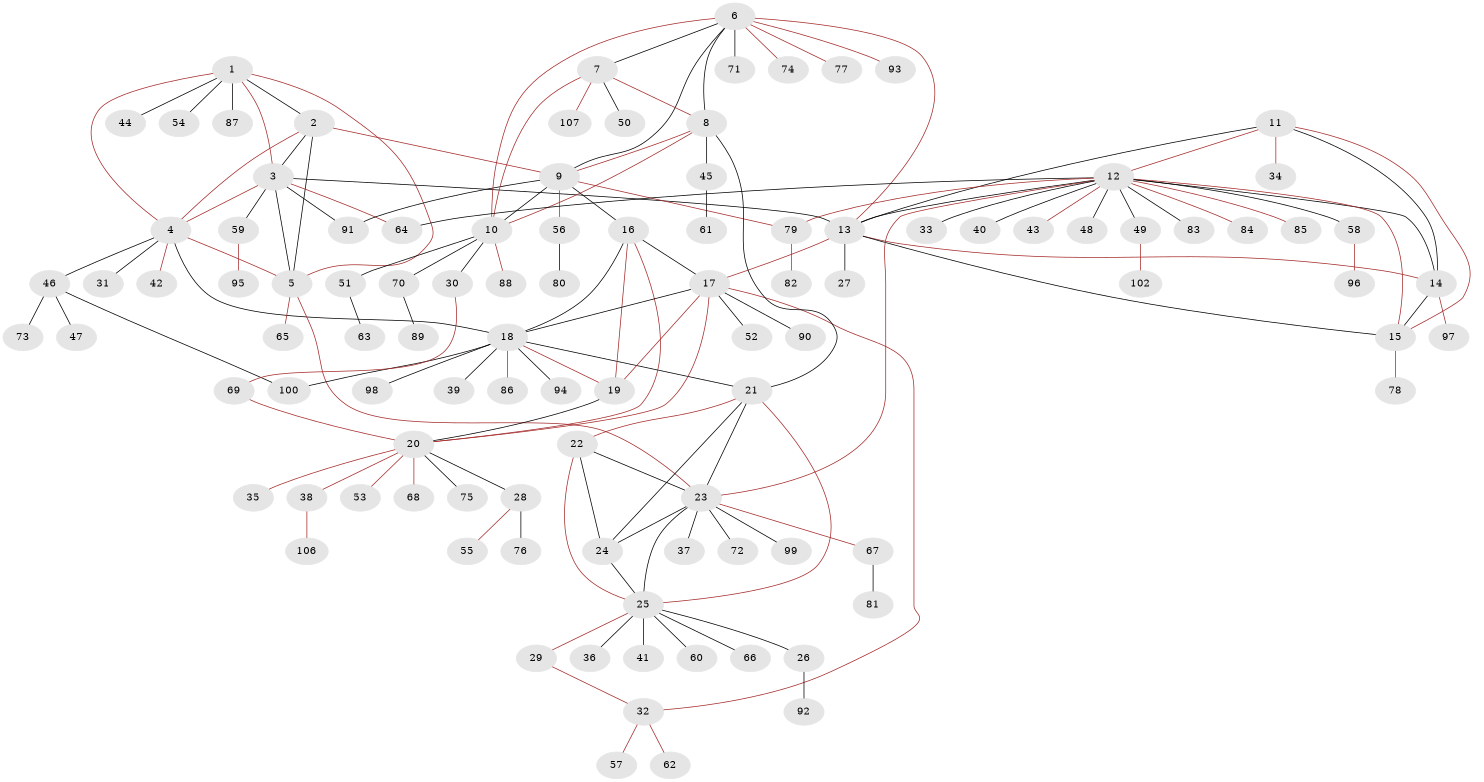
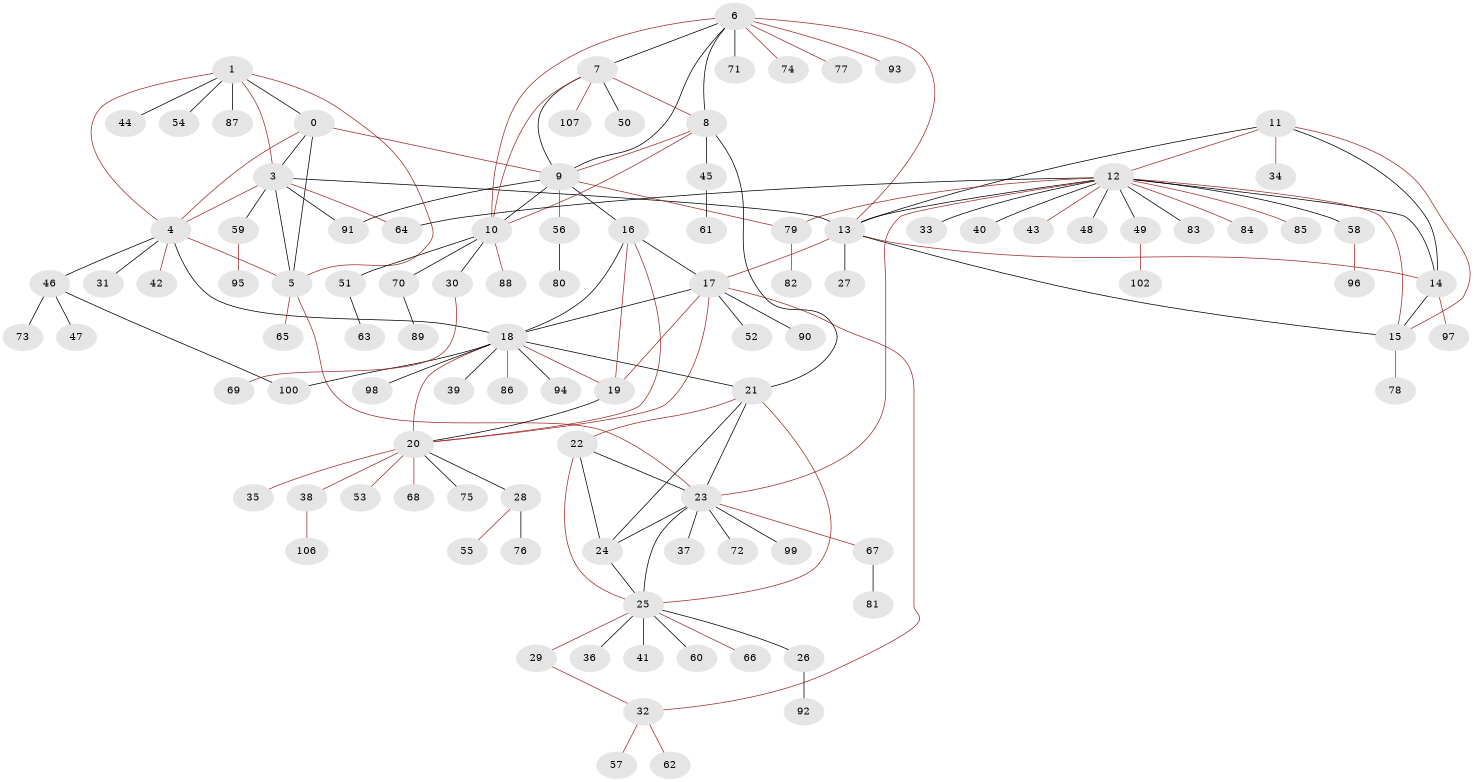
edge "7" -- "9": added
node "2": label "2" -> "0"
edge "69" -- "20": now "18" -- "20"
edge "25" -- "66": color black -> brown
